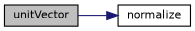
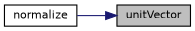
edge "unitVector" -> "normalize": reversed
